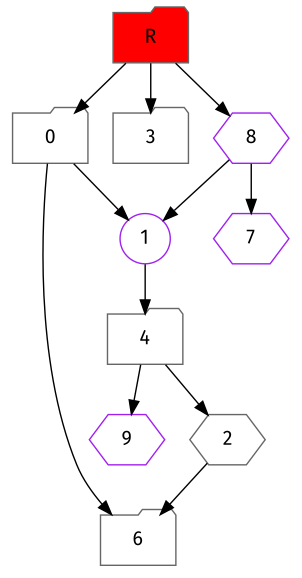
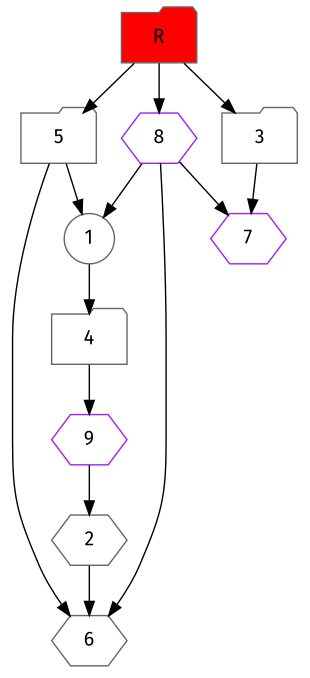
node "0": label "0" -> "5"
edge "3" -> "7": added
node "1": color purple -> gray40
edge "4" -> "2": now "9" -> "2"
edge "8" -> "6": added
node "6": shape folder -> hexagon
